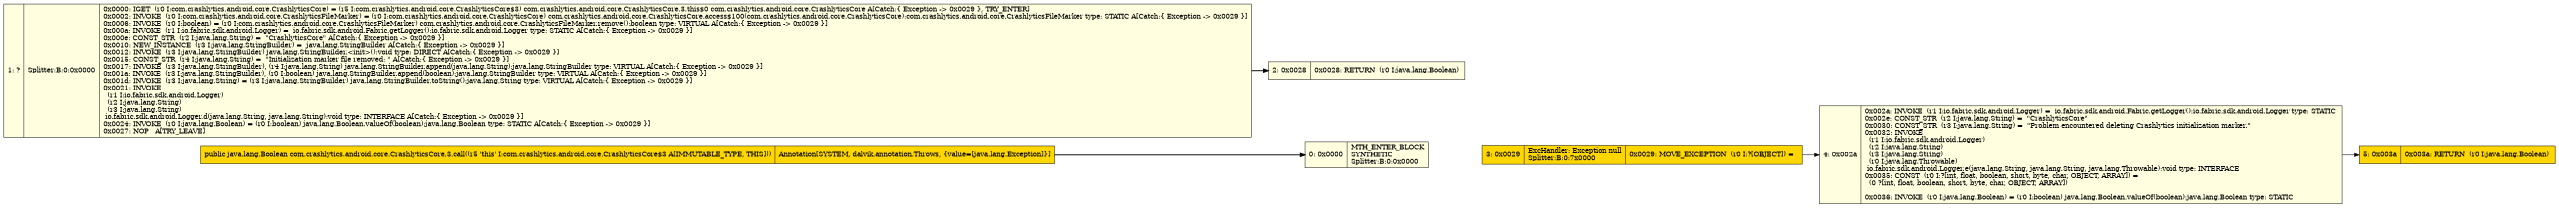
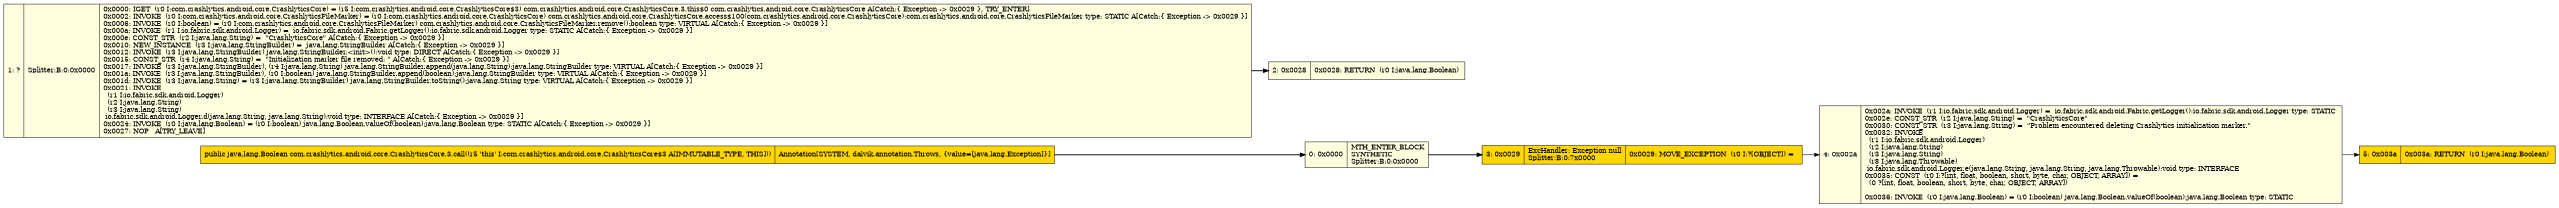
edge "0: 0x0000" -> "3: 0x0029": added
node "4: 0x002a": text "(r0 I:java.lang.Throwable)" -> "(r8 I:java.lang.Throwable)"
